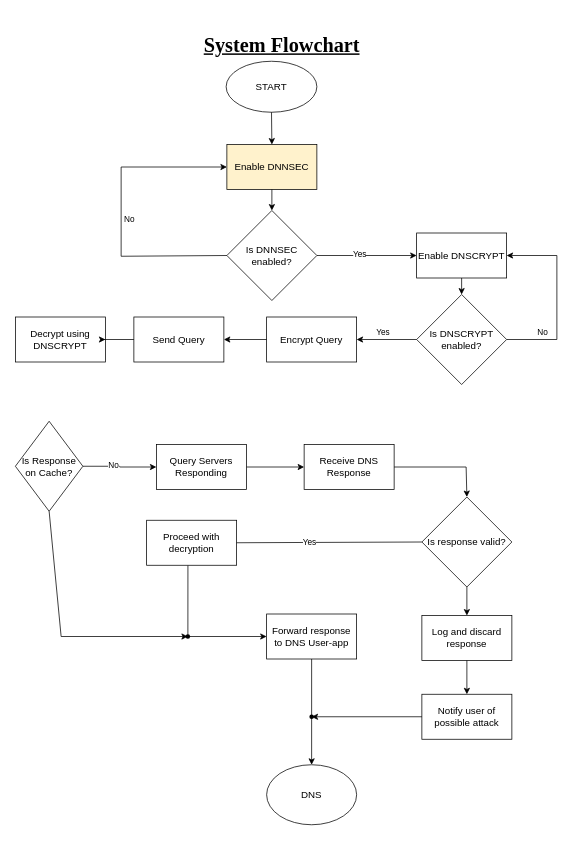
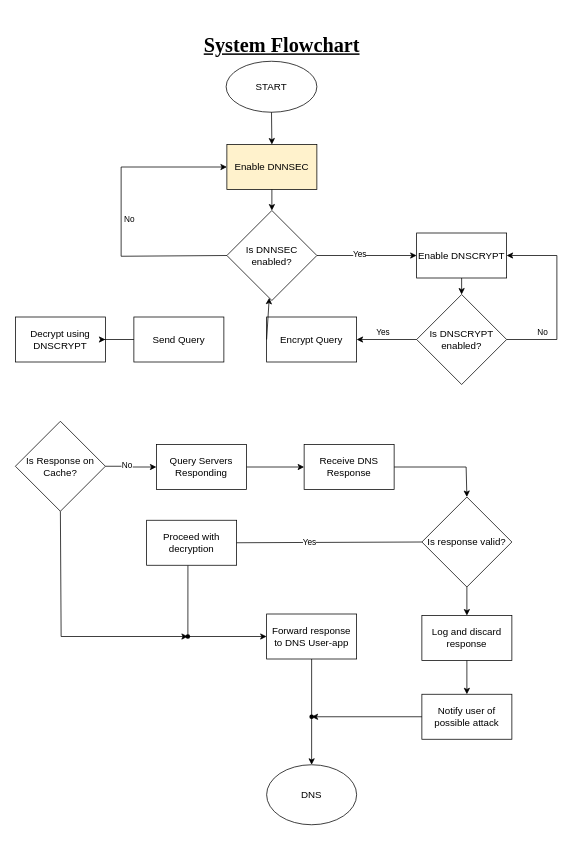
edge "Encrypt Query" -> "Send Query": now "Encrypt Query" -> "Is DNNSEC enabled?"
node "Is Response on Cache?": size 68x90 -> 90x90
